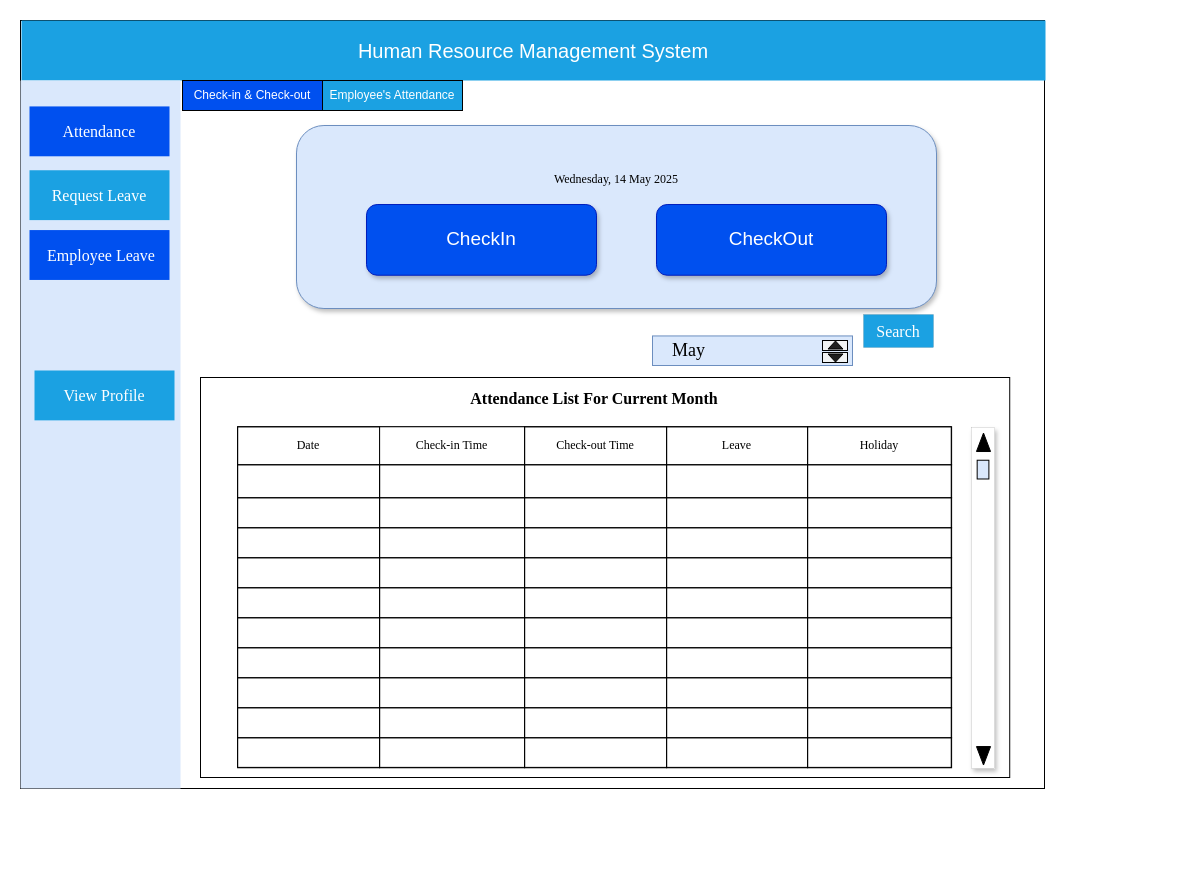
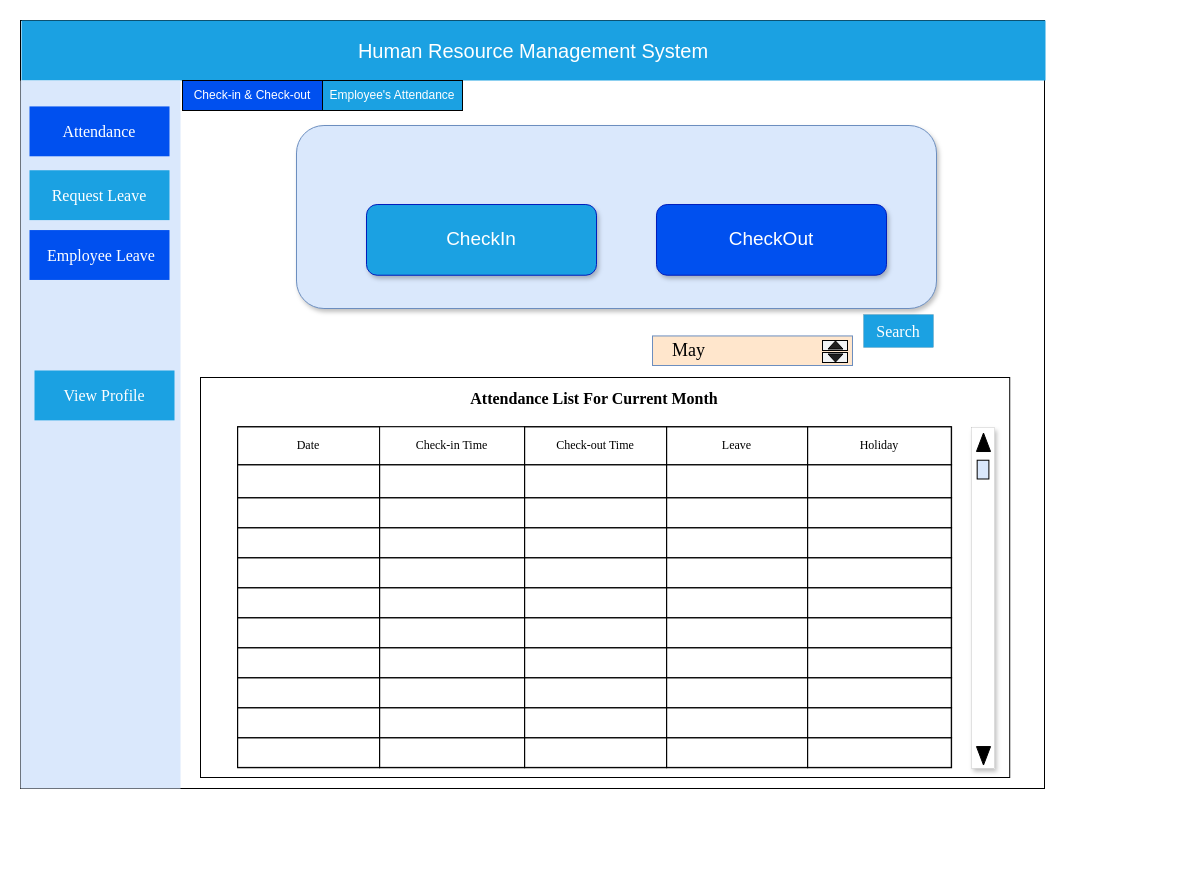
node "Wednesday, 14 May 2025": removed
node "CheckIn": fillcolor #0050ef -> #1ba1e2
node "May": fillcolor #dae8fc -> #ffe6cc
